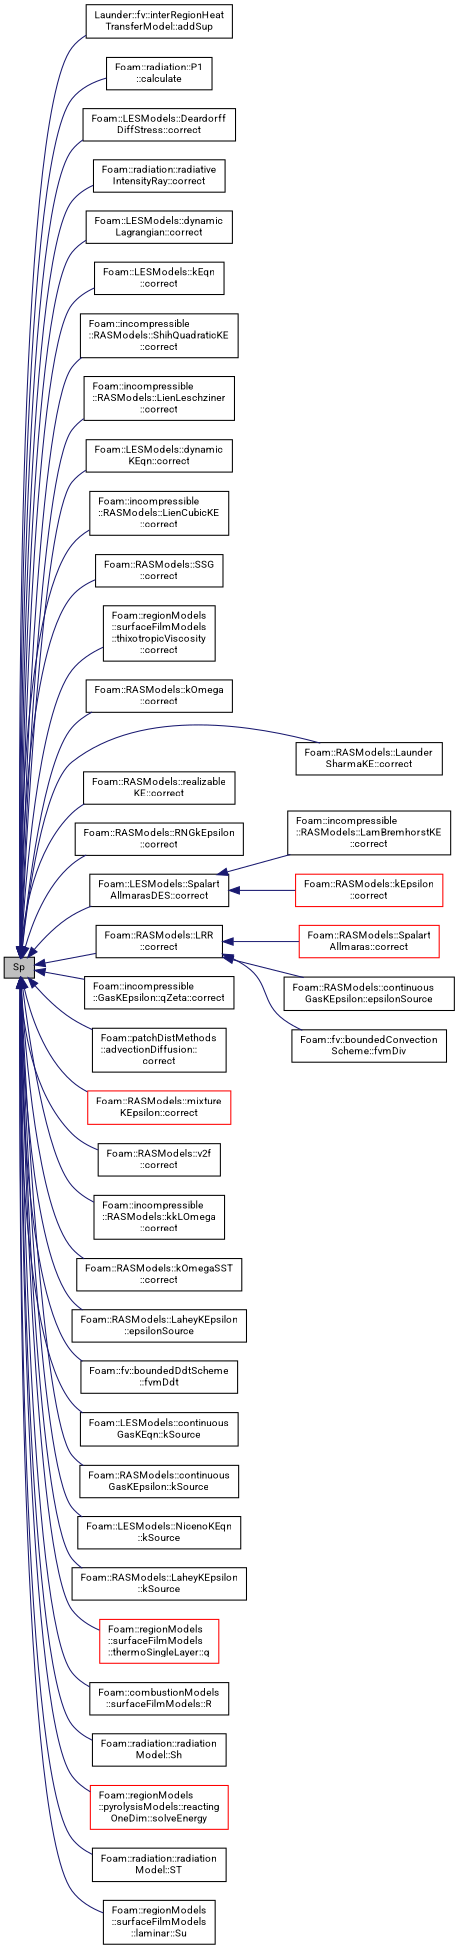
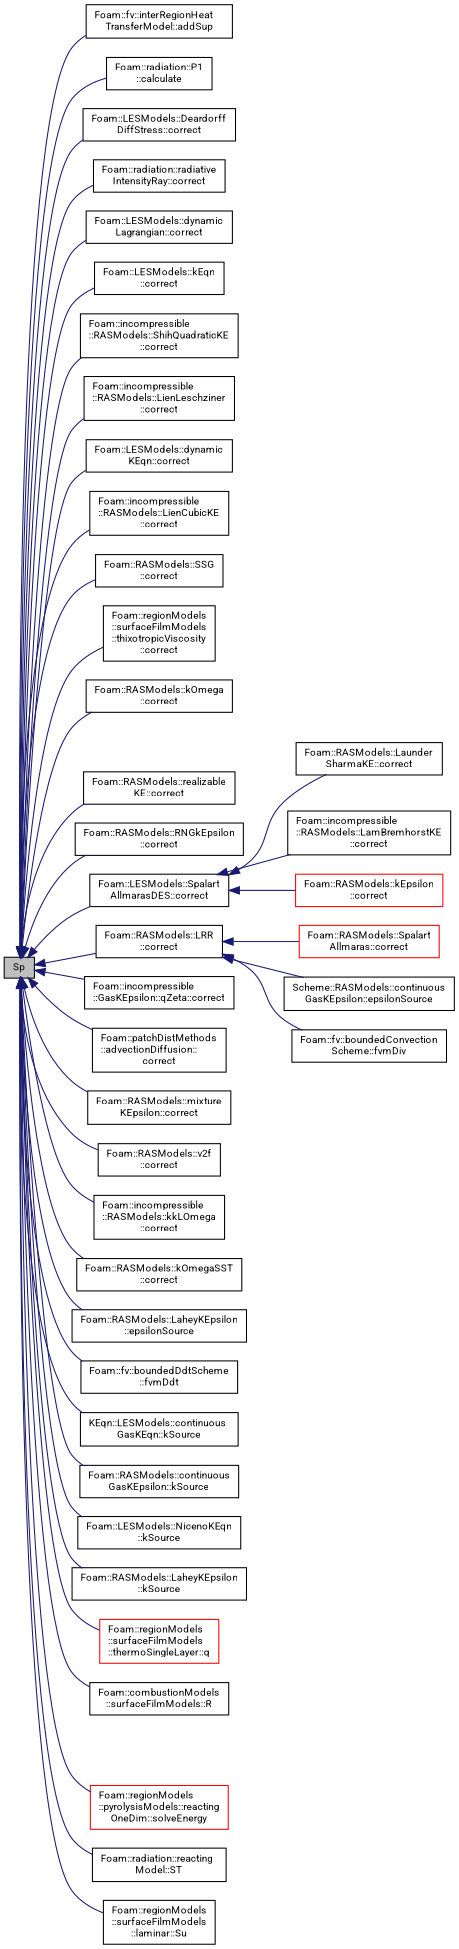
node "Launder::fv::interRegionHeat TransferModel::addSup": label "Launder::fv::interRegionHeat TransferModel::addSup" -> "Foam::fv::interRegionHeat TransferModel::addSup"
edge "Foam::RASModels::Launder SharmaKE::correct" -> "Sp": now "Foam::RASModels::Launder SharmaKE::correct" -> "Foam::LESModels::Spalart AllmarasDES::correct"
node "Foam::RASModels::continuous GasKEpsilon::epsilonSource": label "Foam::RASModels::continuous GasKEpsilon::epsilonSource" -> "Scheme::RASModels::continuous GasKEpsilon::epsilonSource"
node "Foam::RASModels::mixture KEpsilon::correct": color red -> black
node "Foam::LESModels::continuous GasKEqn::kSource": label "Foam::LESModels::continuous GasKEqn::kSource" -> "KEqn::LESModels::continuous GasKEqn::kSource"
node "Foam::radiation::radiation Model::Sh": removed
node "Foam::radiation::radiation Model::ST": label "Foam::radiation::radiation Model::ST" -> "Foam::radiation::reacting Model::ST"
